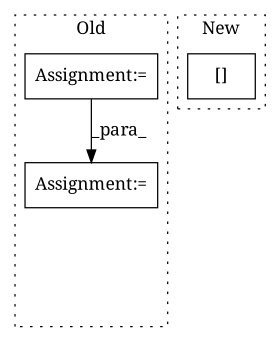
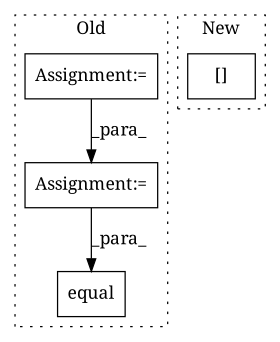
node "equal": added
